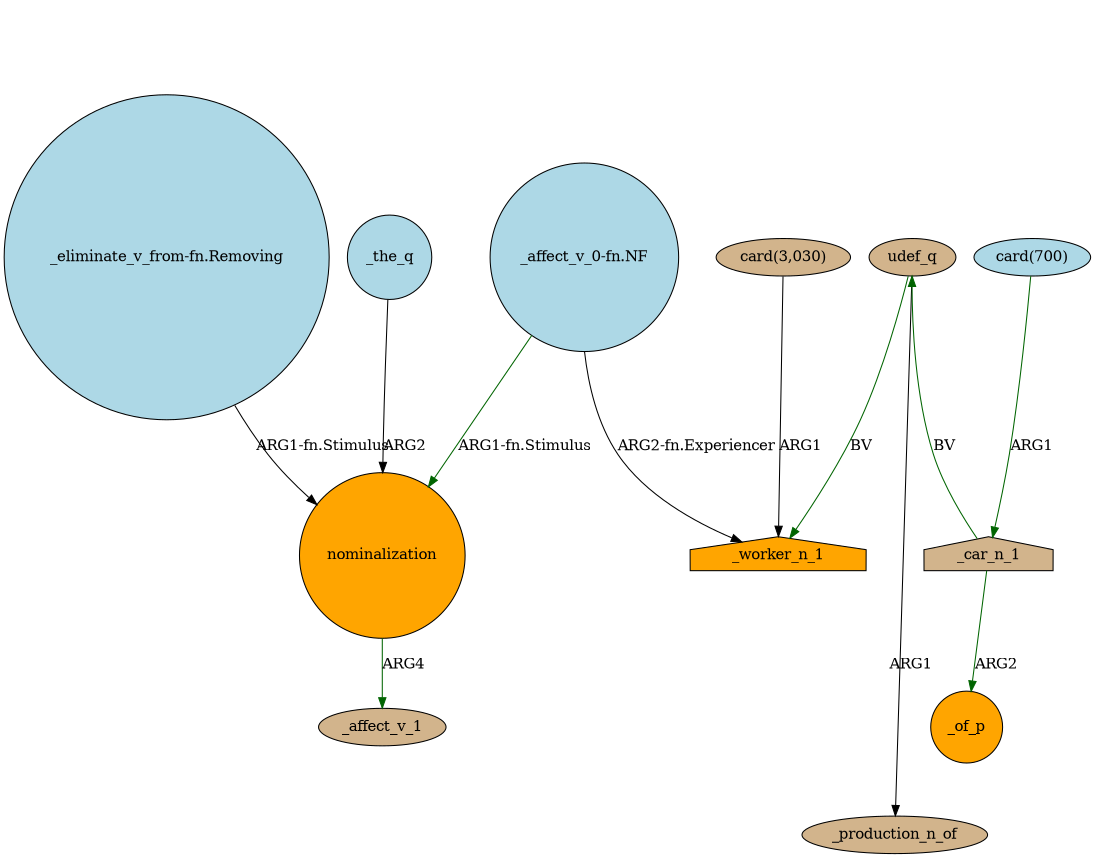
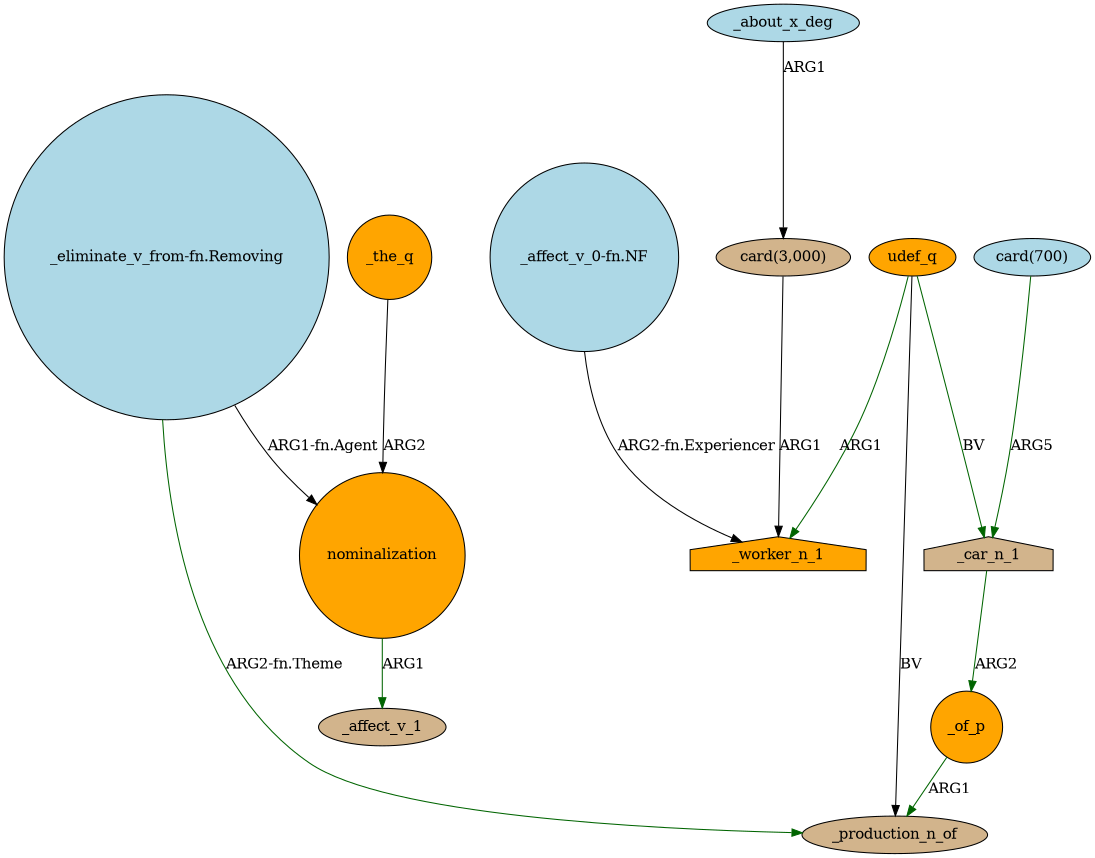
node "_about_x_deg": added
node "_the_q": fillcolor lightblue -> orange
node "card(3,030)": label "card(3,030)" -> "card(3,000)"
node "udef_q": fillcolor tan -> orange
edge "_affect_v_0-fn.NF" -> "nominalization": removed, label "ARG1-fn.Stimulus"
edge "_car_n_1" -> "udef_q": reversed
edge "_eliminate_v_from-fn.Removing" -> "nominalization": label "ARG1-fn.Stimulus" -> "ARG1-fn.Agent"
edge "udef_q" -> "_worker_n_1": label "BV" -> "ARG1"
edge "card(700)" -> "_car_n_1": label "ARG1" -> "ARG5"
edge "nominalization" -> "_affect_v_1": label "ARG4" -> "ARG1"
edge "udef_q" -> "_production_n_of": label "ARG1" -> "BV"
edge "_of_p" -> "_production_n_of": added, label "ARG1"
edge "_eliminate_v_from-fn.Removing" -> "_production_n_of": added, label "ARG2-fn.Theme"
